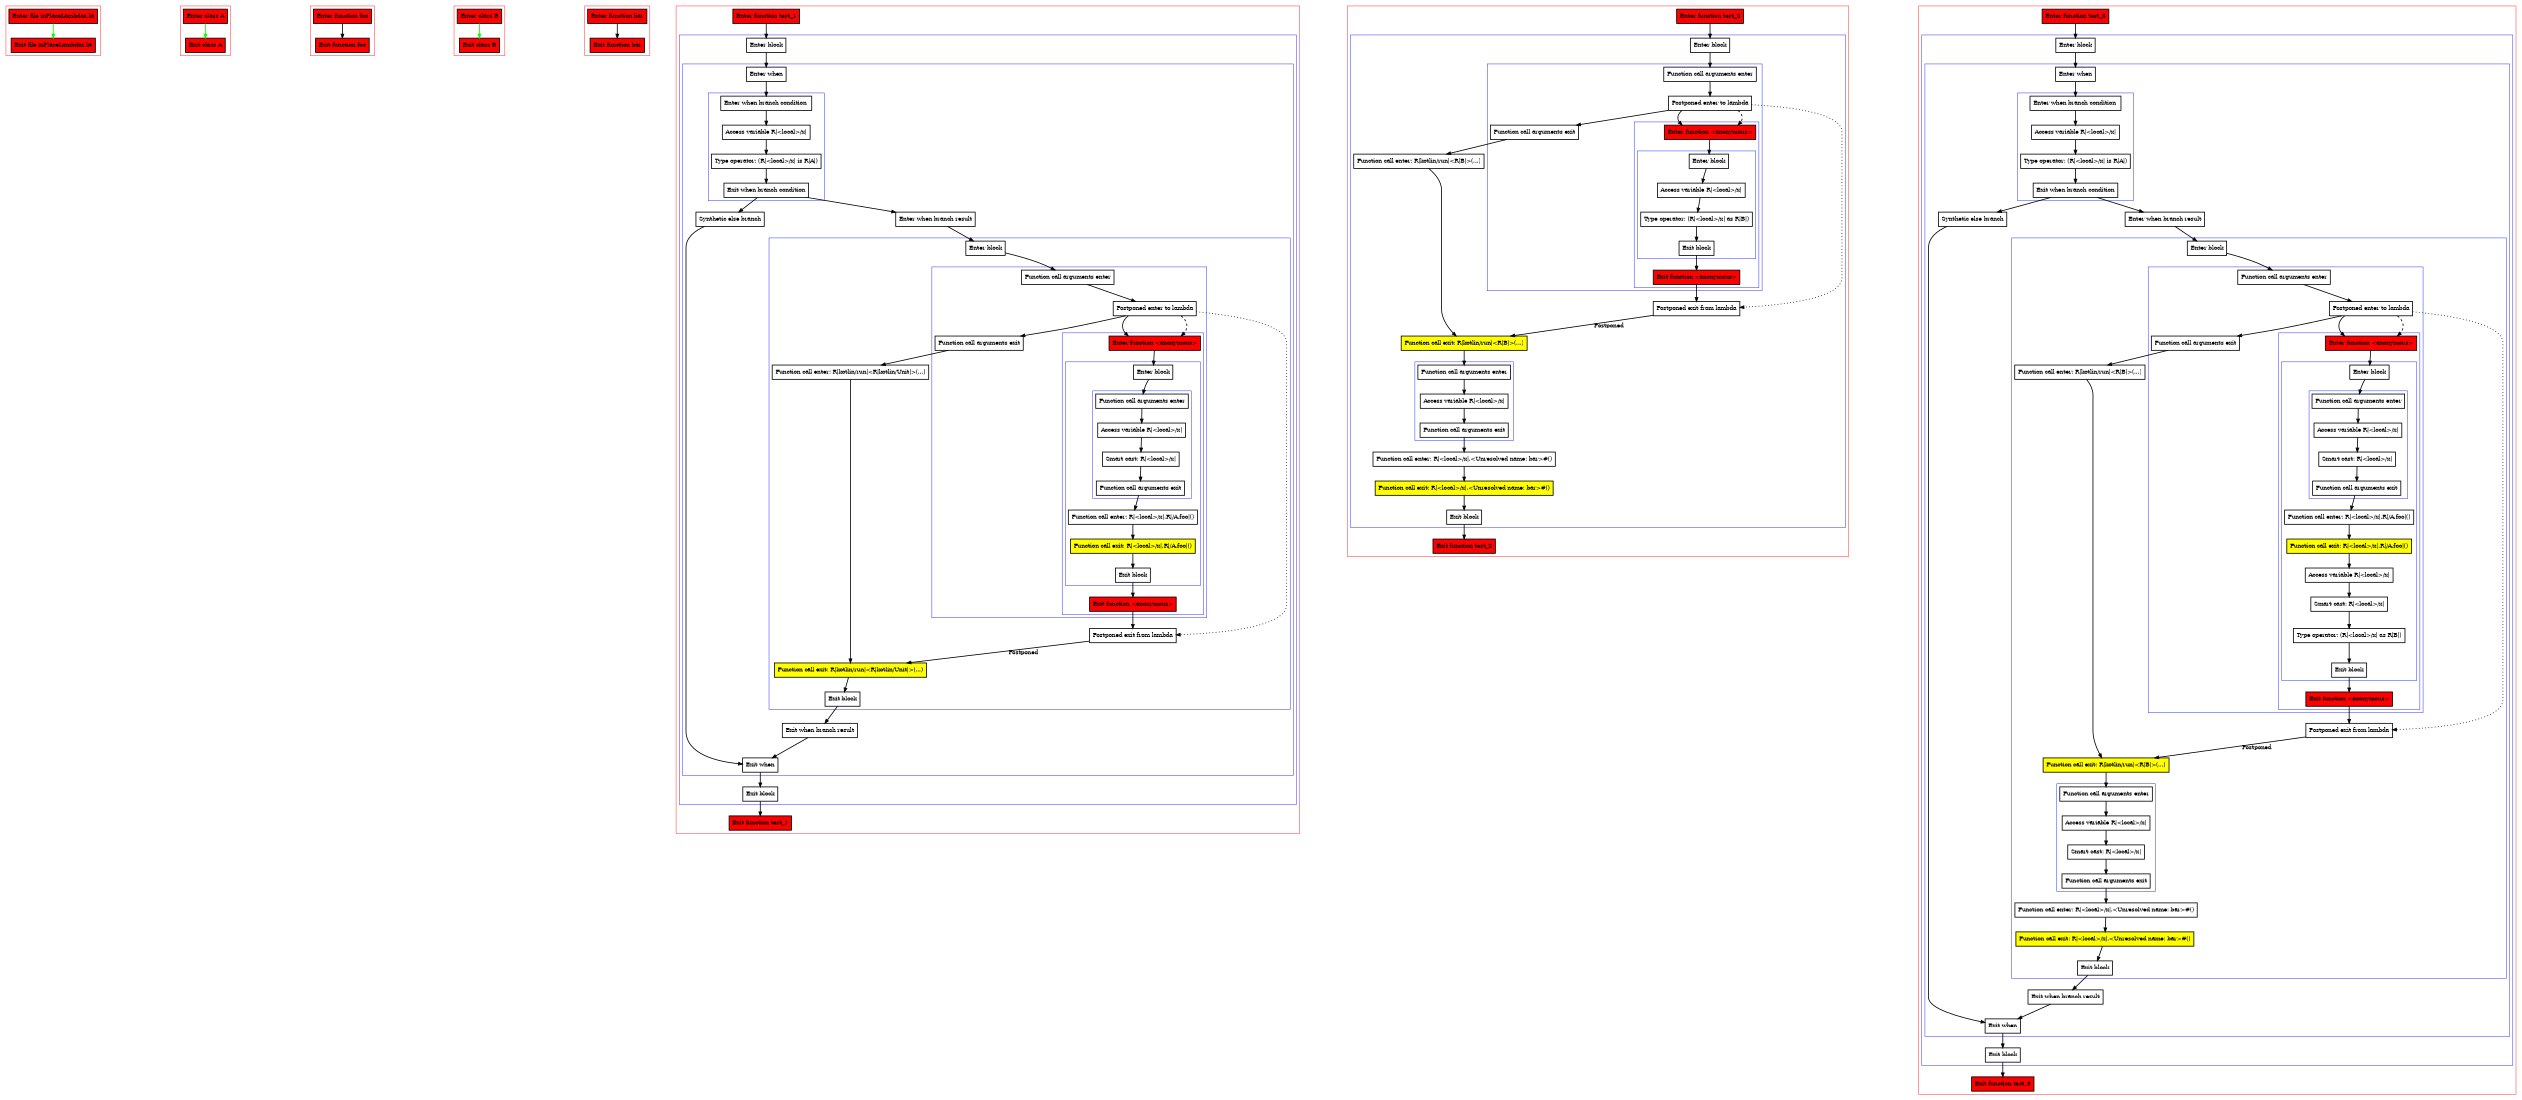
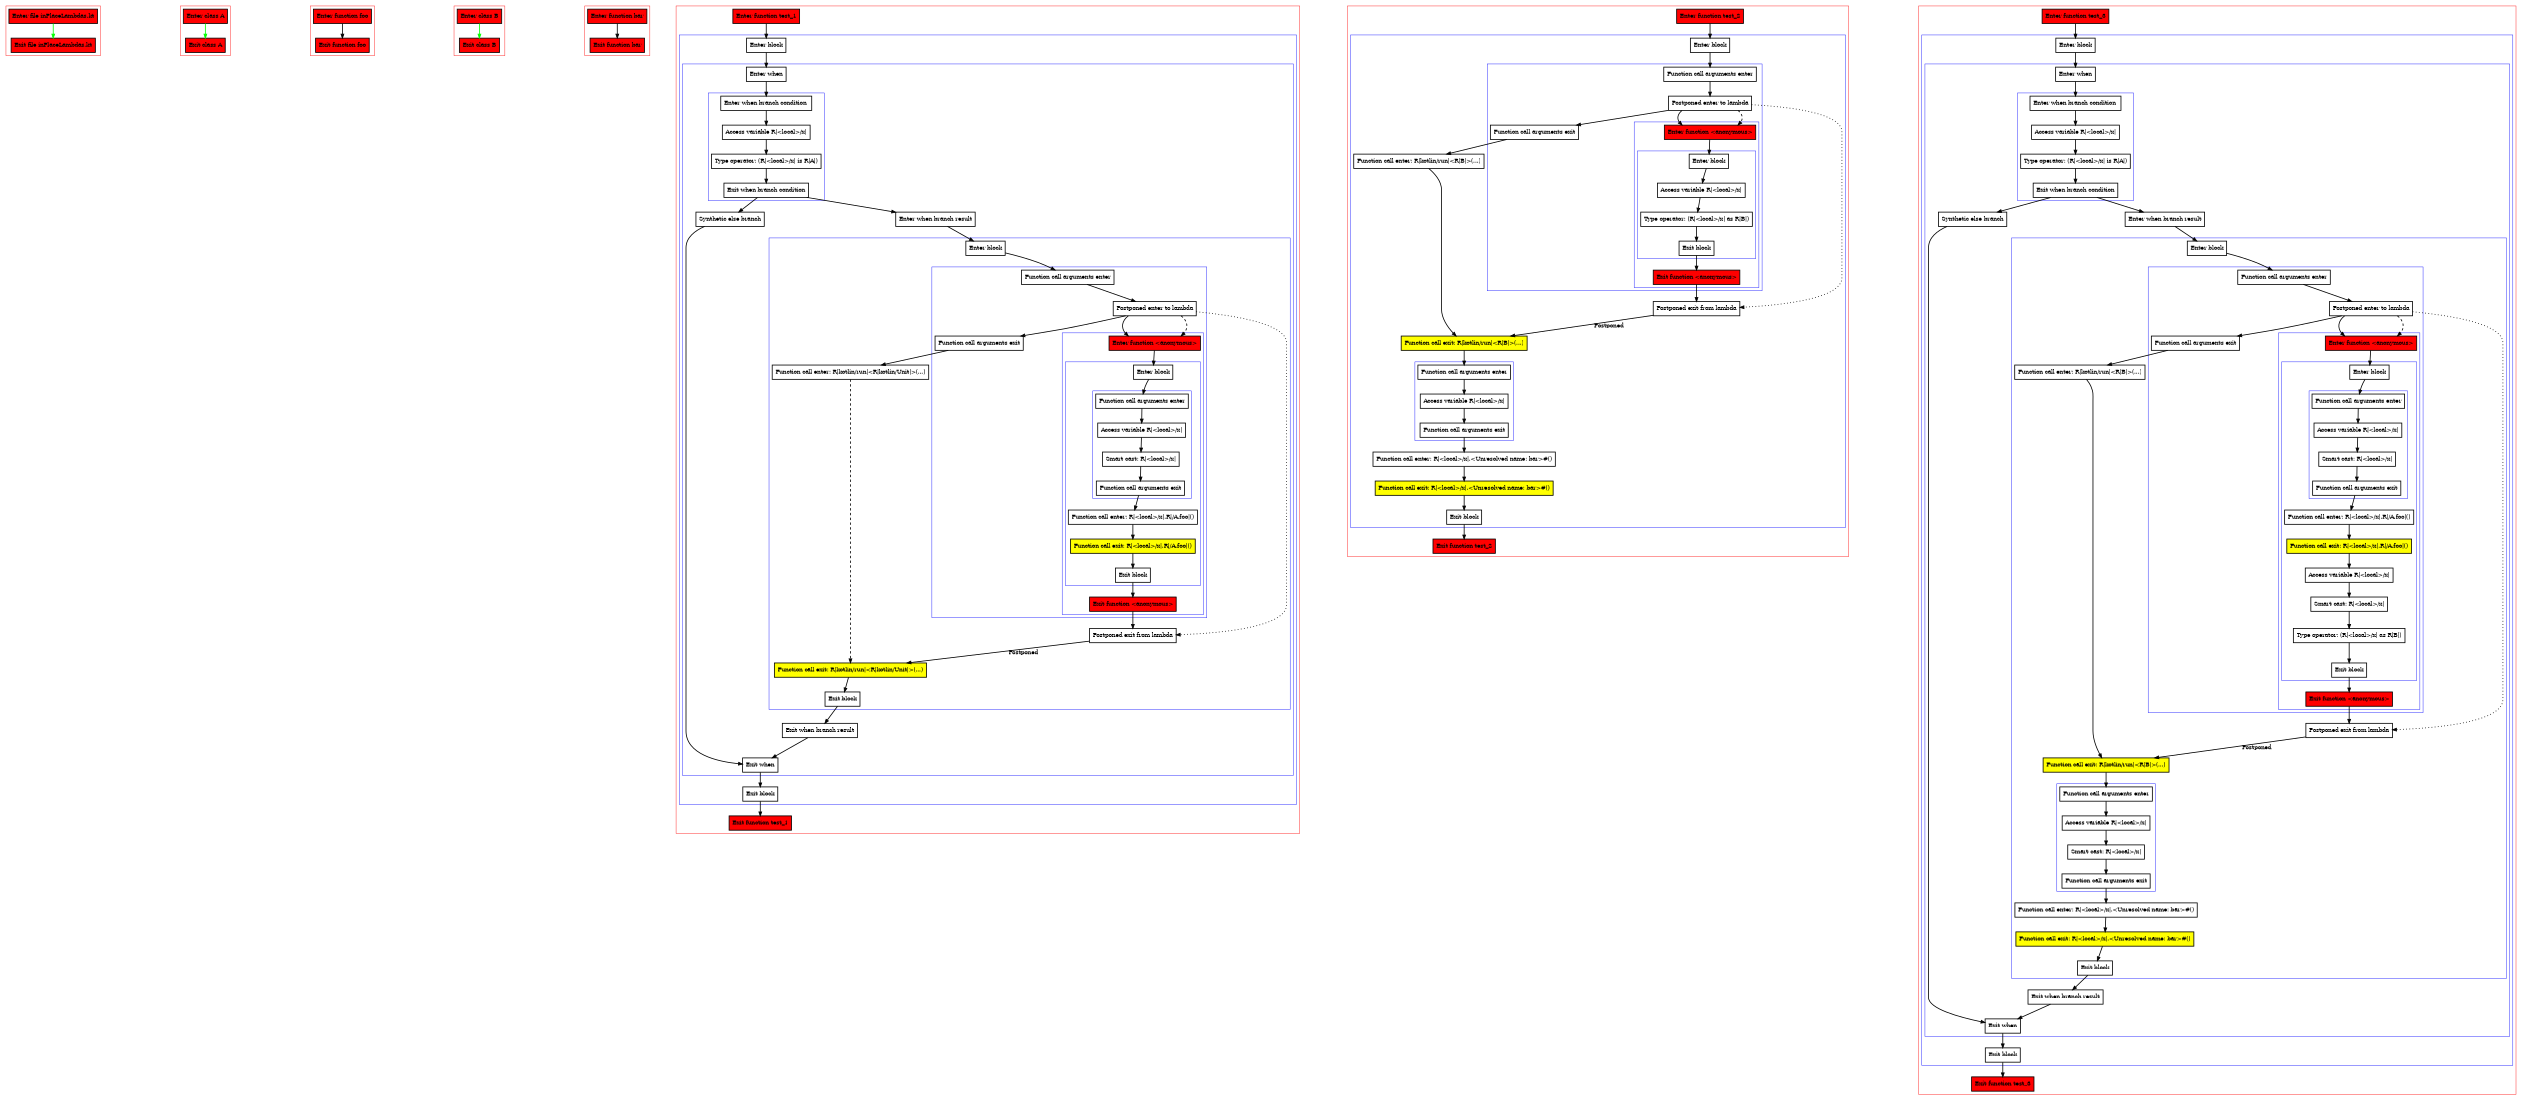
edge "Function call enter: R|kotlin/run|<R|kotlin/Unit|>(...)" -> "Function call exit: R|kotlin/run|<R|kotlin/Unit|>(...)": style solid -> dashed
